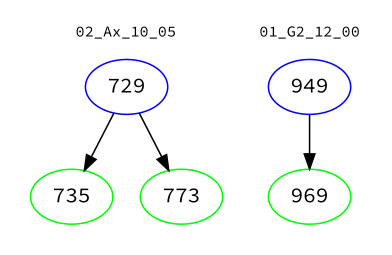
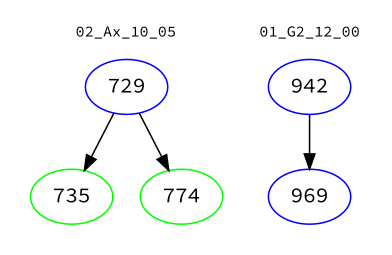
node "949": label "949" -> "942"
node "773": label "773" -> "774"
node "969": color green -> blue
